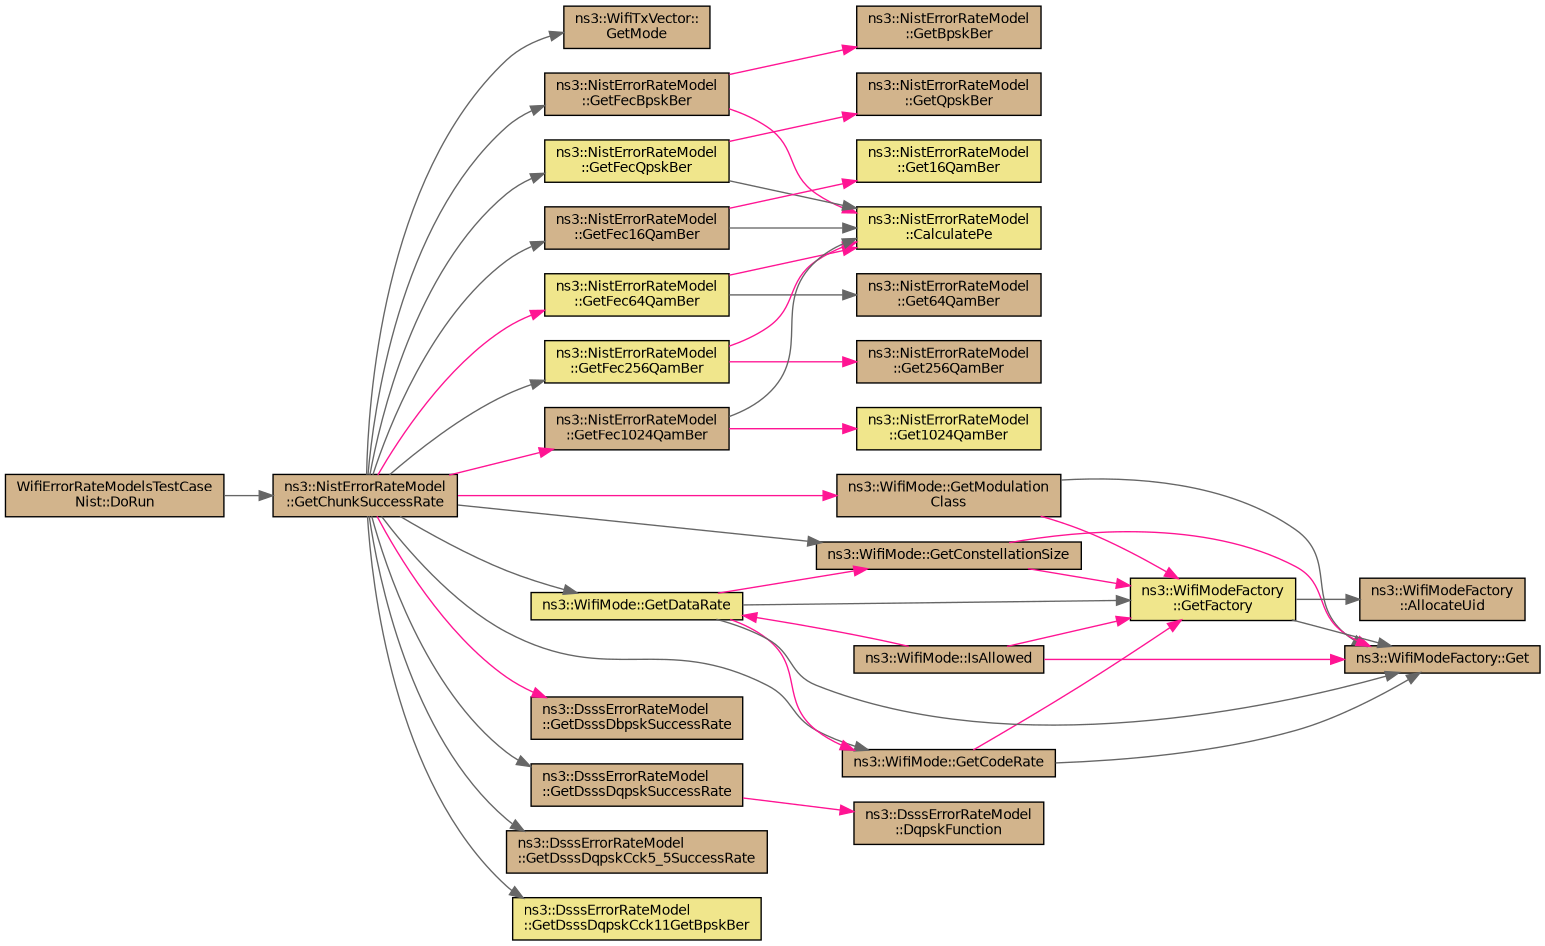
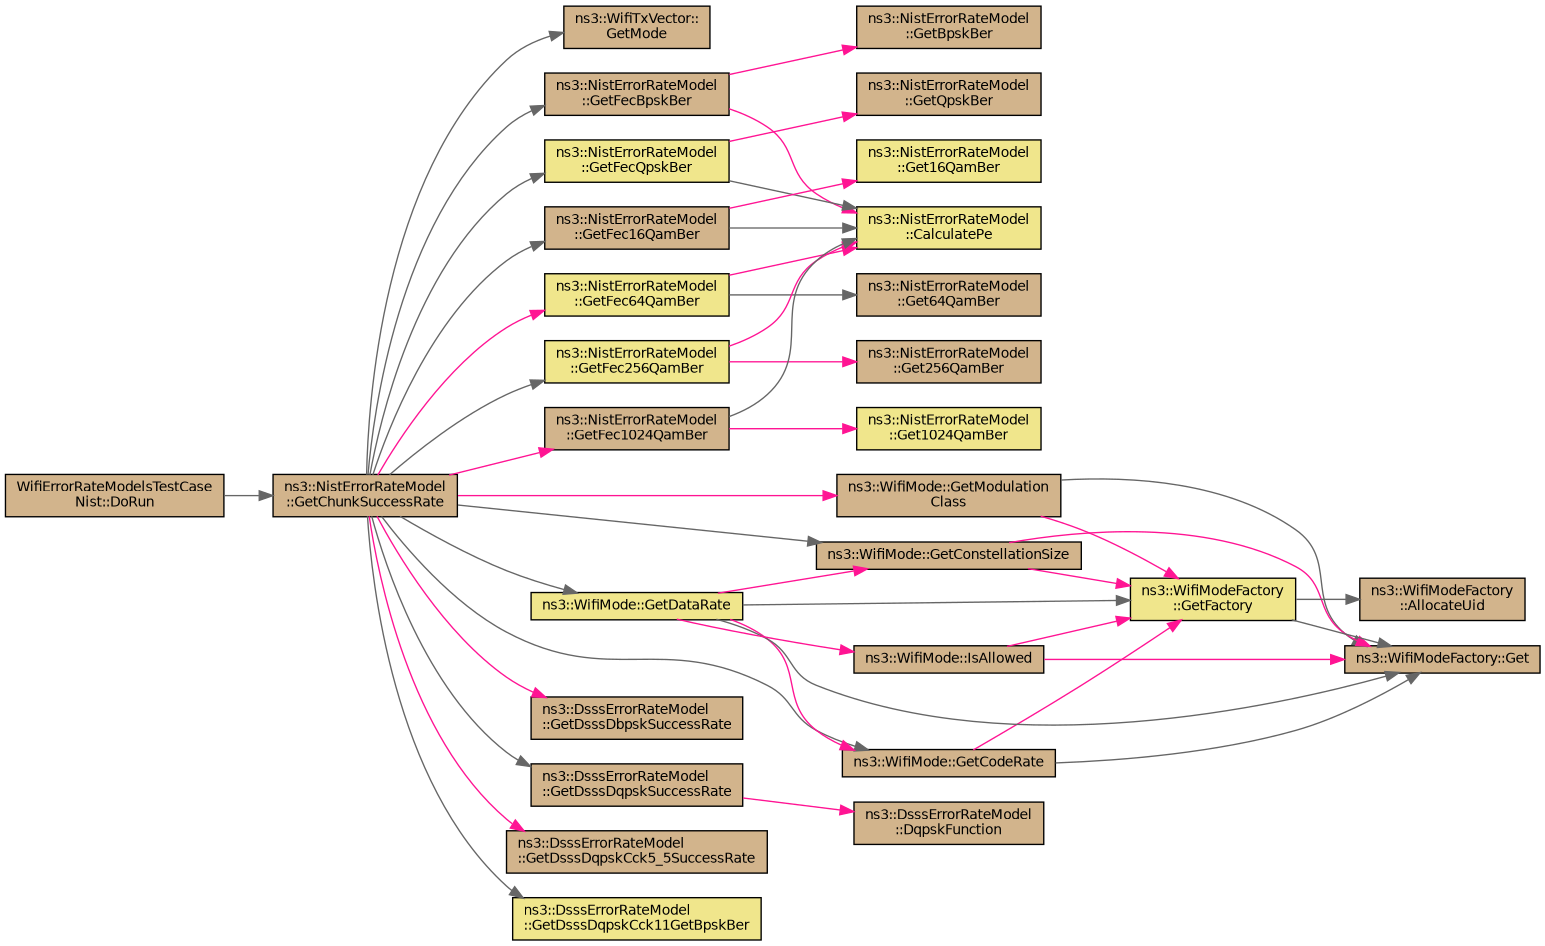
edge "ns3::WifiMode::IsAllowed" -> "ns3::WifiMode::GetDataRate": reversed
edge "ns3::NistErrorRateModel ::GetChunkSuccessRate" -> "ns3::DsssErrorRateModel ::GetDsssDqpskCck5_5SuccessRate": color gray40 -> deeppink
